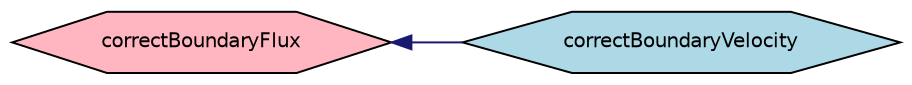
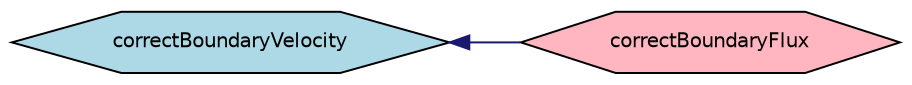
edge "correctBoundaryVelocity" -> "correctBoundaryFlux": reversed
